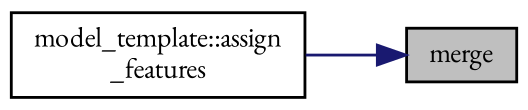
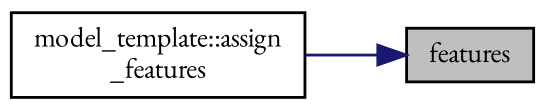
node "merge": label "merge" -> "features"
